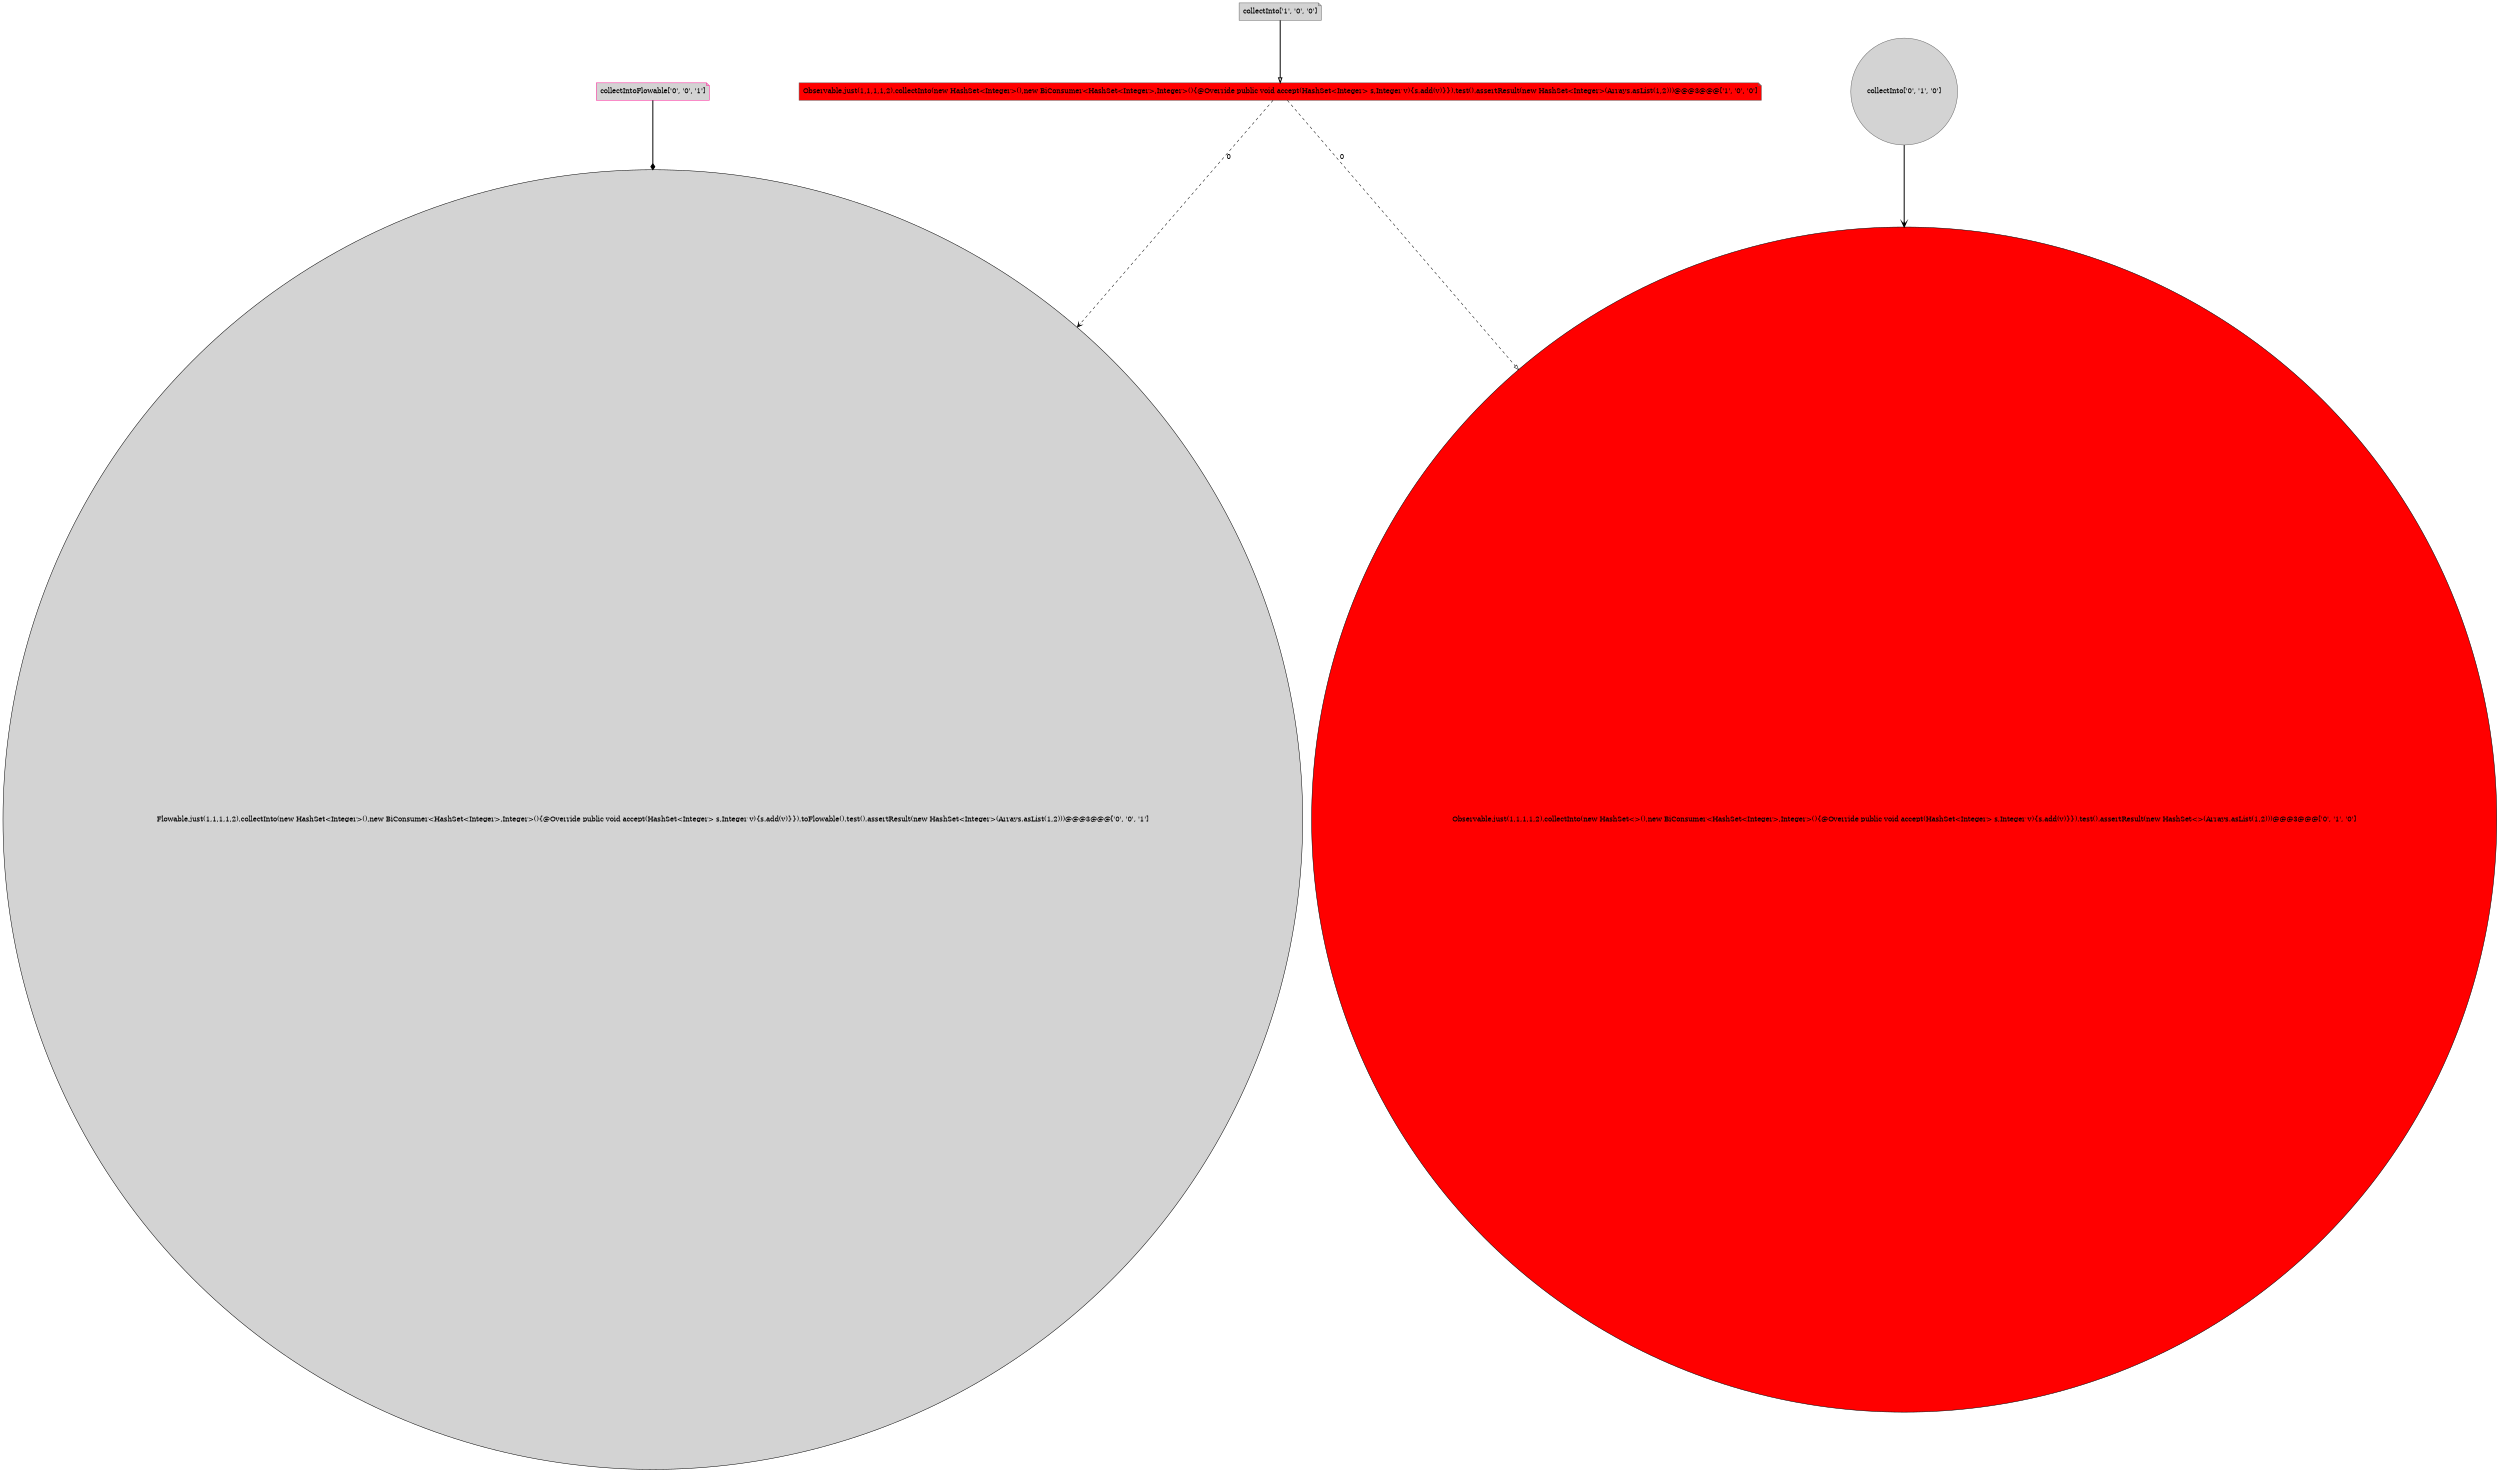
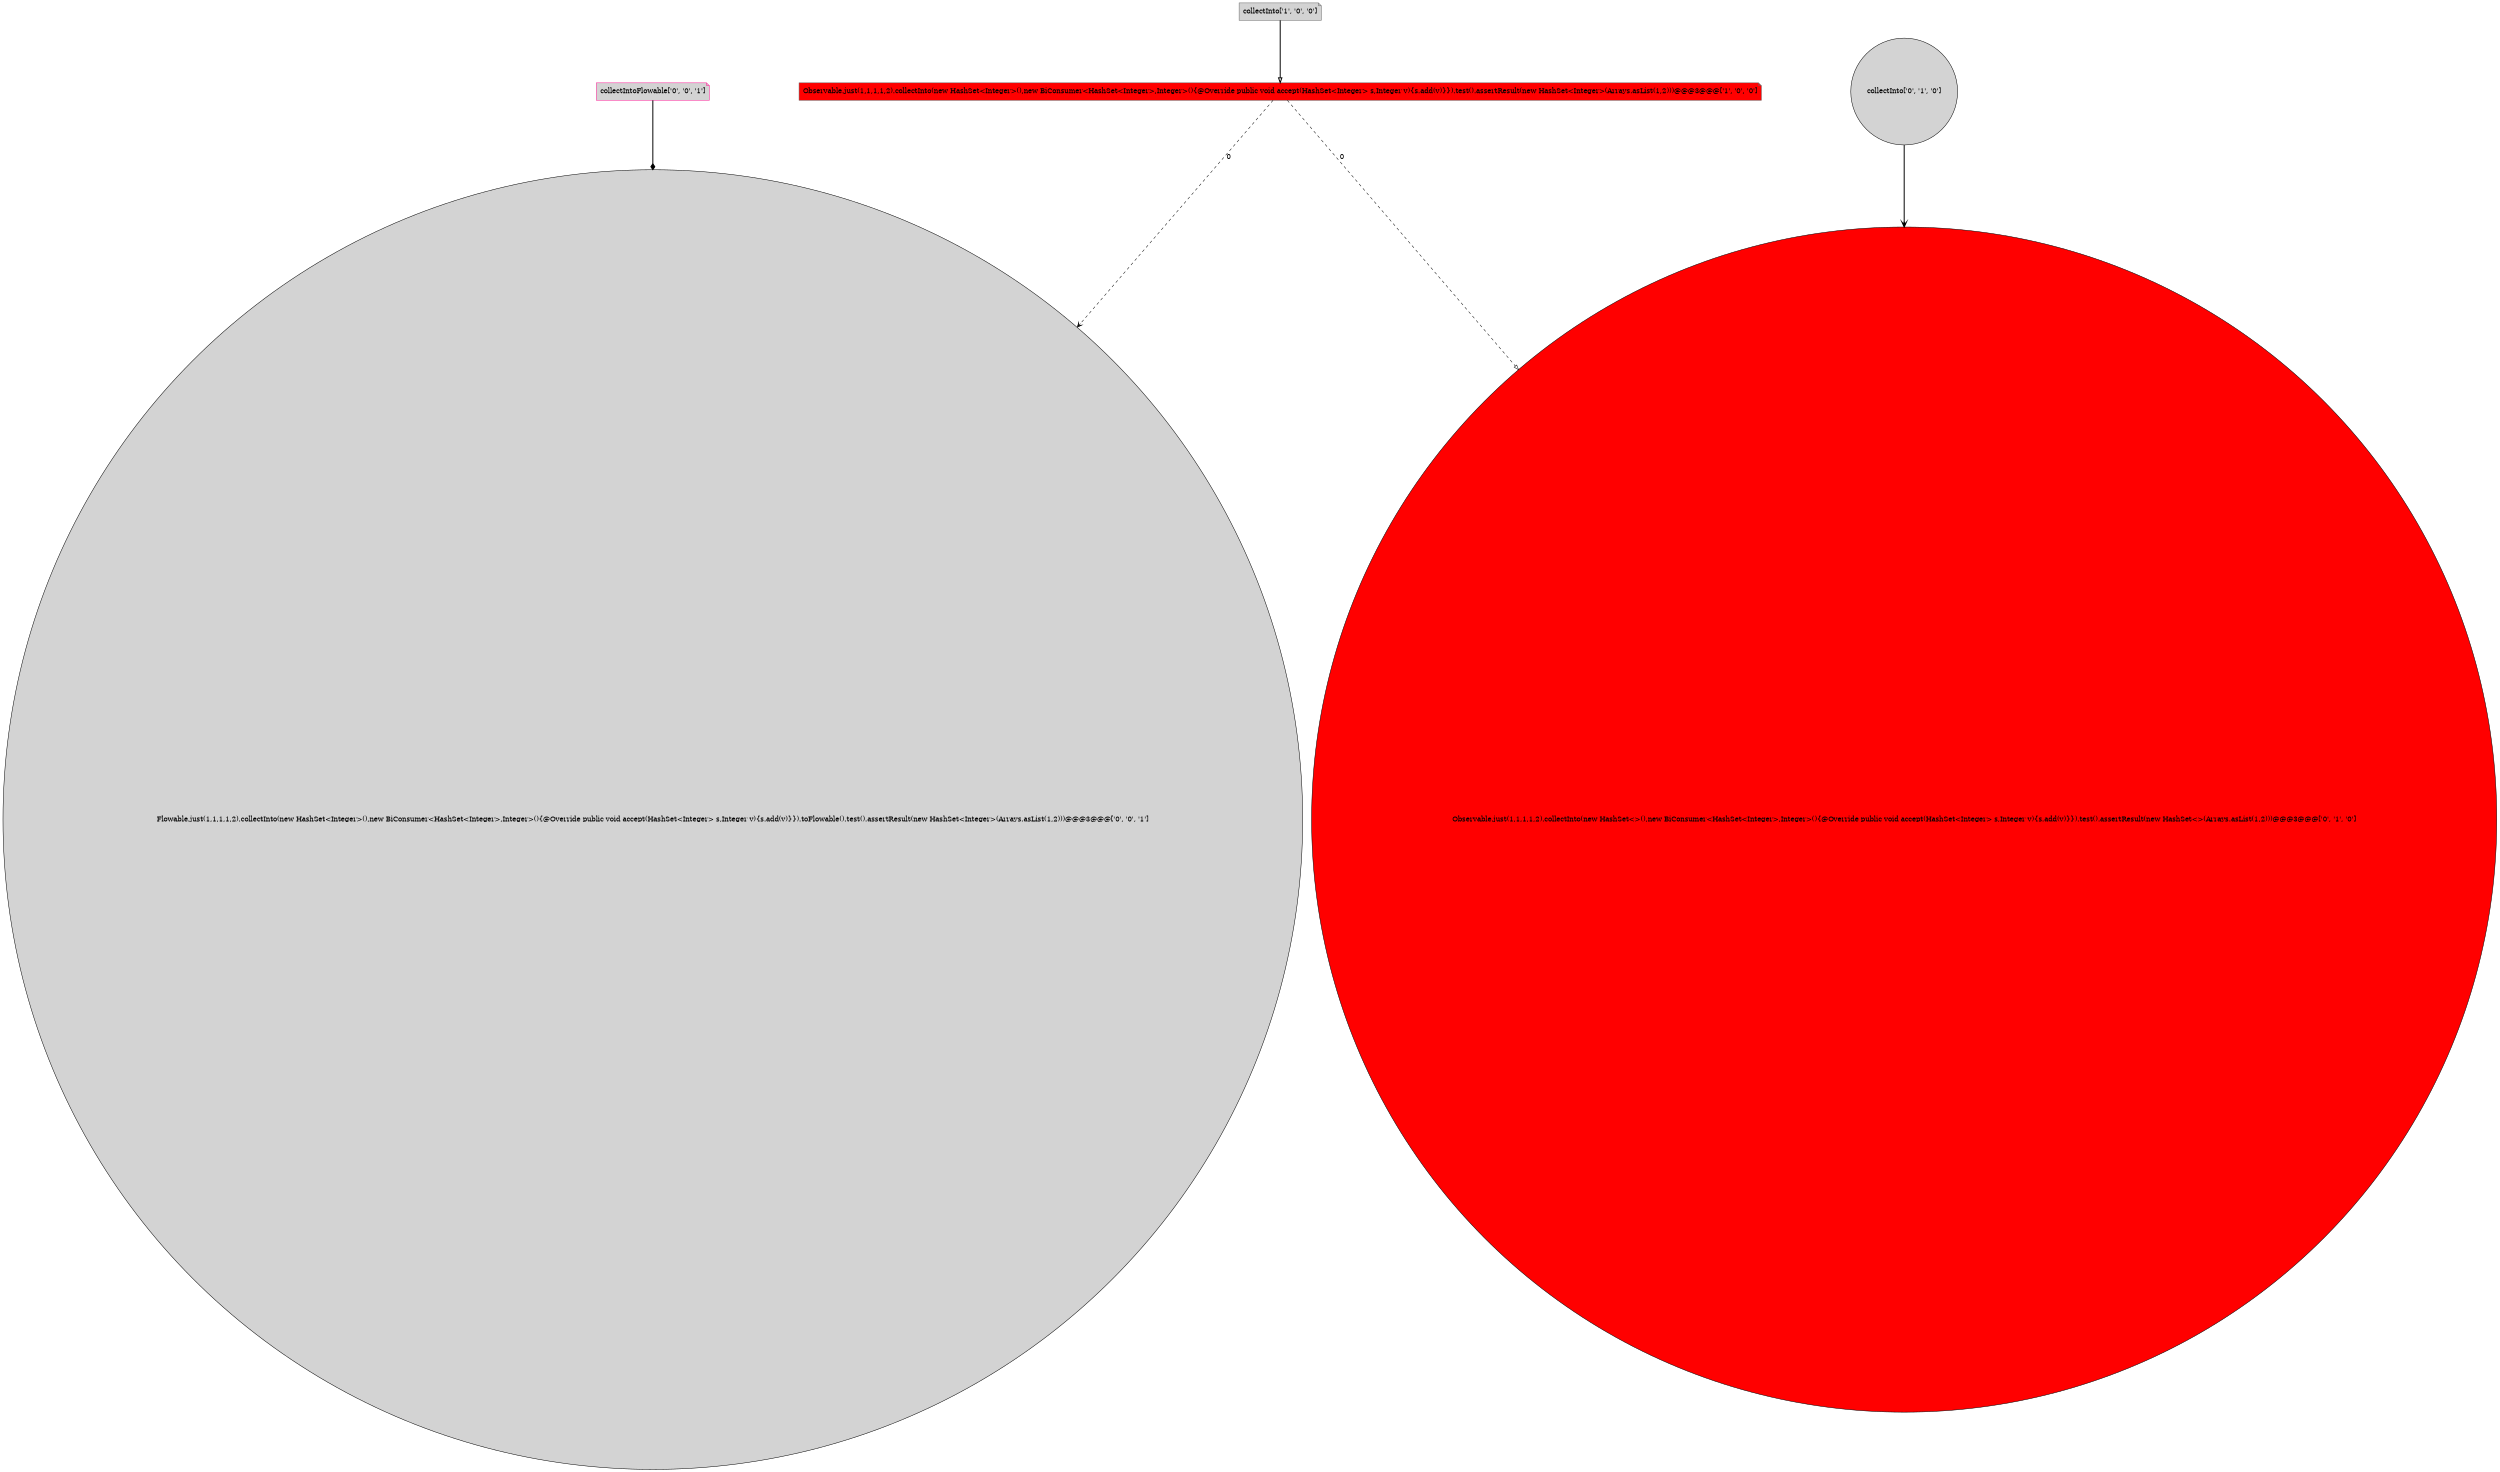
node "collectInto['0', '1', '0']": color gray40 -> black
